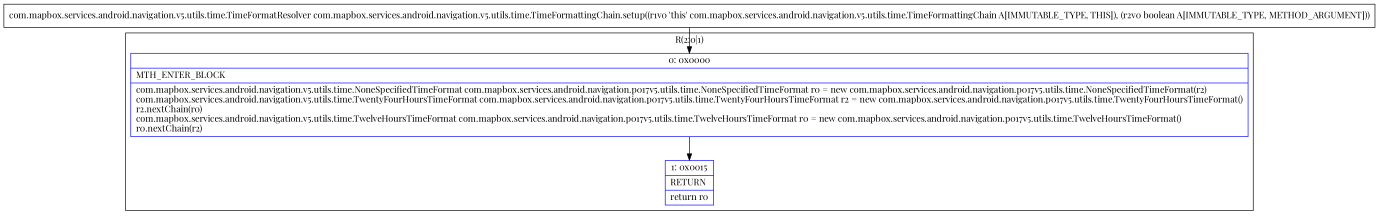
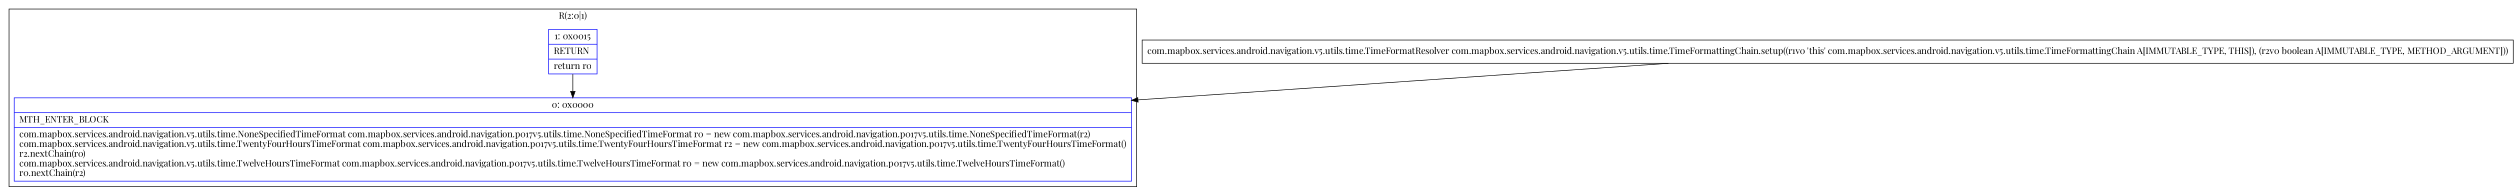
edge "0: 0x0000" -> "1: 0x0015": reversed
